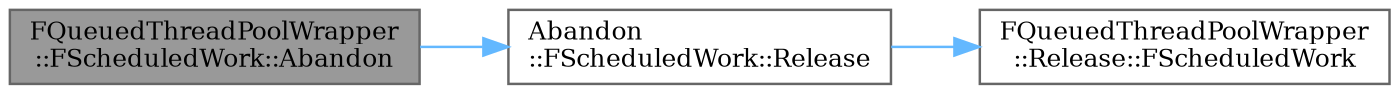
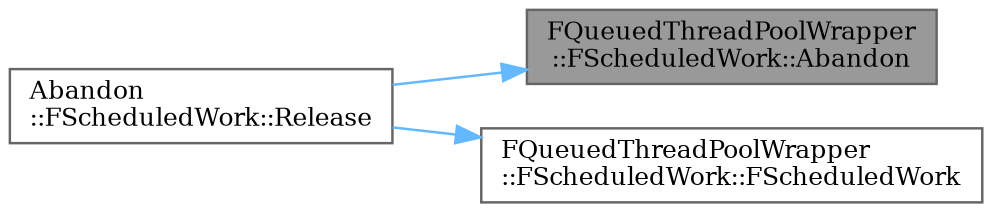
edge "FQueuedThreadPoolWrapper ::FScheduledWork::Abandon" -> "Abandon ::FScheduledWork::Release": reversed
node "FQueuedThreadPoolWrapper ::Release::FScheduledWork": label "FQueuedThreadPoolWrapper ::Release::FScheduledWork" -> "FQueuedThreadPoolWrapper ::FScheduledWork::FScheduledWork"
